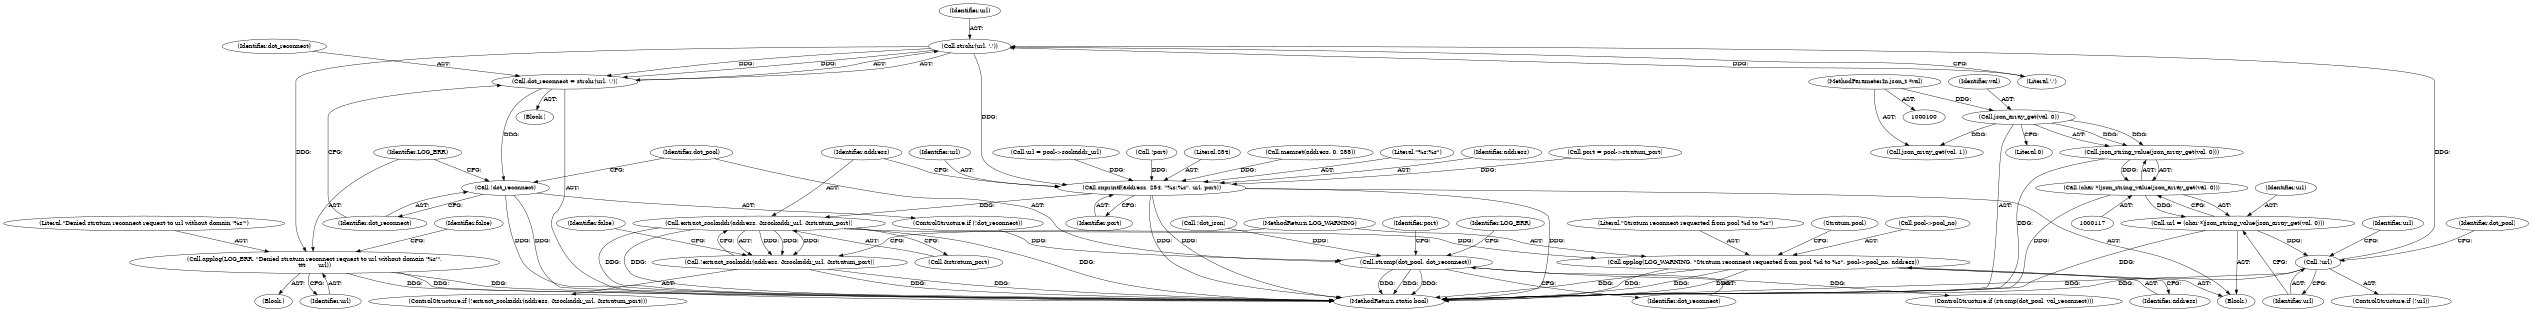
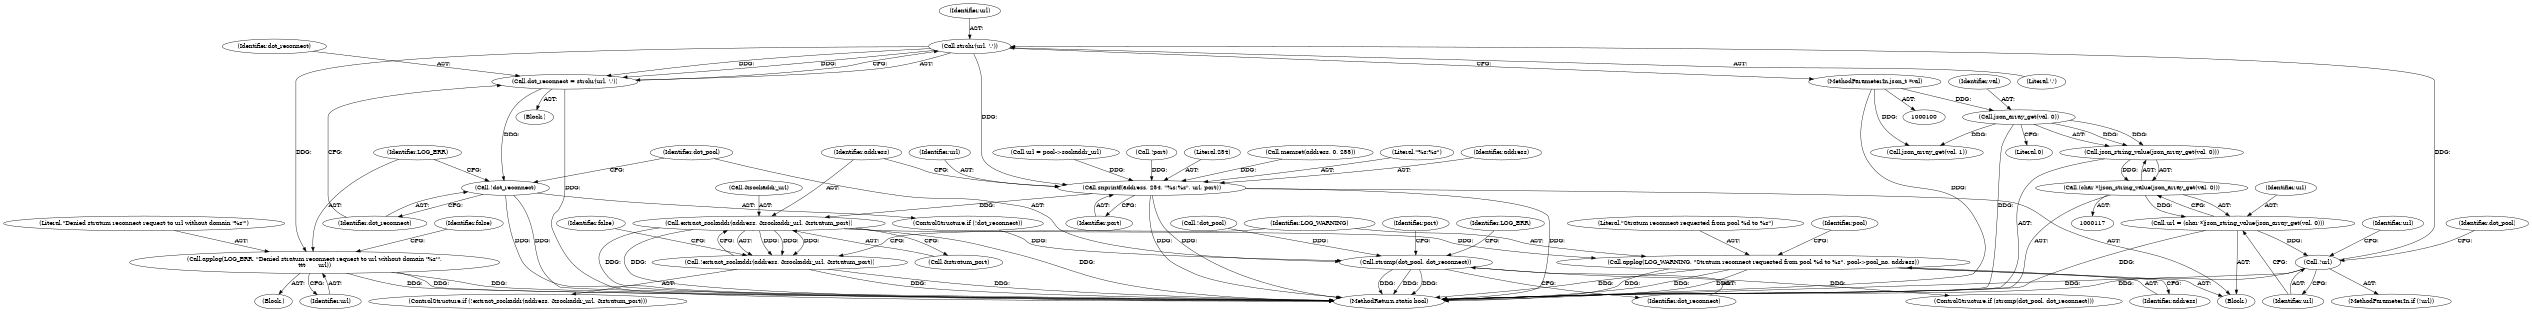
edge "(Call,strchr(url, '.'))" -> "(Literal,'.')": now "(Call,strchr(url, '.'))" -> "(MethodParameterIn,json_t *val)"
edge "(Call,dot_reconnect = strchr(url, '.'))" -> "(Call,strchr(url, '.'))": label "AST: " -> "CFG: "
edge "(Literal,'.')" -> "(Call,strchr(url, '.'))": label "DDG: " -> "AST: "
edge "(MethodParameterIn,json_t *val)" -> "(Call,json_array_get(val, 1))": label "AST: " -> "DDG: "
node "(Call,port = pool->stratum_port)": removed
edge "(Call,dot_reconnect = strchr(url, '.'))" -> "(MethodReturn,static bool)": label "AST: " -> "DDG: "
node "(Call,&sockaddr_url)": added
edge "(Call,json_array_get(val, 0))" -> "(MethodReturn,static bool)": label "AST: " -> "DDG: "
edge "1000117" -> "(Call,(char *)json_string_value(json_array_get(val, 0)))": reversed
node "(Call,!dot_json)": label "(Call,!dot_json)" -> "(Call,!dot_pool)"
node "(MethodReturn,LOG_WARNING)": label "(MethodReturn,LOG_WARNING)" -> "(Identifier,LOG_WARNING)"
node "(Stratum,pool)": label "(Stratum,pool)" -> "(Identifier,pool)"
node "(Call,pool->pool_no)": removed
edge "(Call,json_string_value(json_array_get(val, 0)))" -> "(MethodReturn,static bool)": label "DDG: " -> "AST: "
edge "(Call,(char *)json_string_value(json_array_get(val, 0)))" -> "(MethodReturn,static bool)": label "DDG: " -> "AST: "
edge "(MethodParameterIn,json_t *val)" -> "(MethodReturn,static bool)": added, label "DDG:"
node "(ControlStructure,if (strcmp(dot_pool, val_reconnect)))": label "(ControlStructure,if (strcmp(dot_pool, val_reconnect)))" -> "(ControlStructure,if (strcmp(dot_pool, dot_reconnect)))"
node "(ControlStructure,if (!url))": label "(ControlStructure,if (!url))" -> "(MethodParameterIn,if (!url))"
